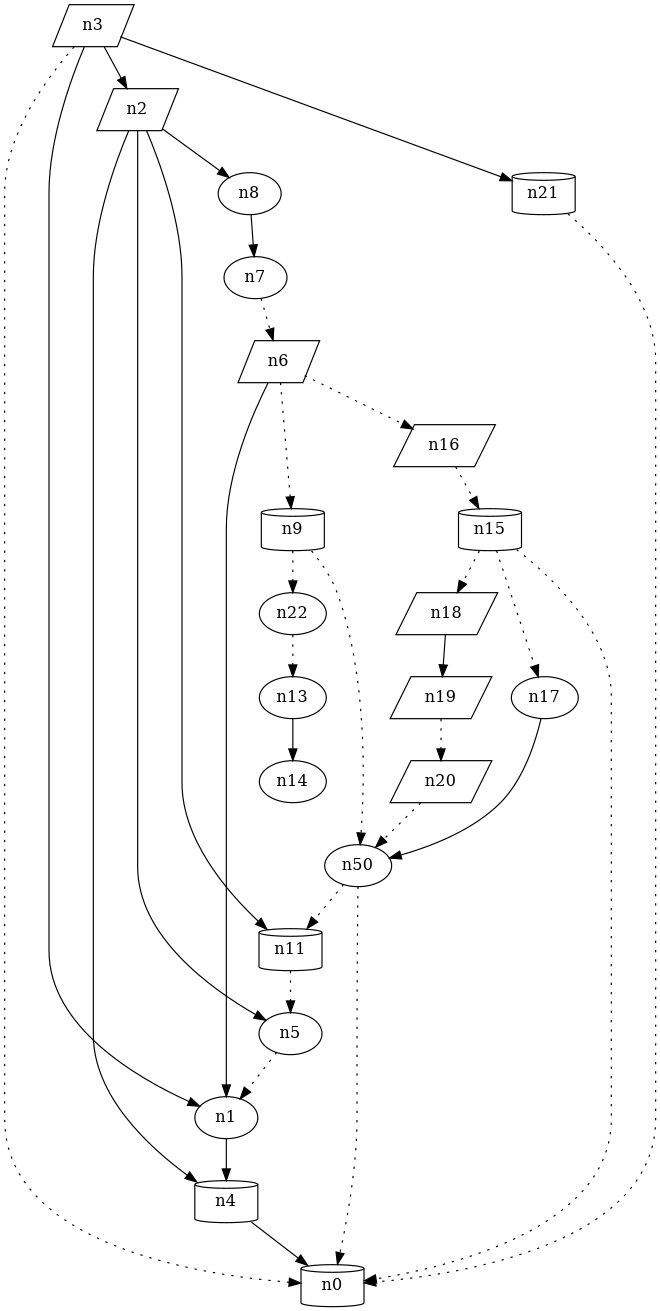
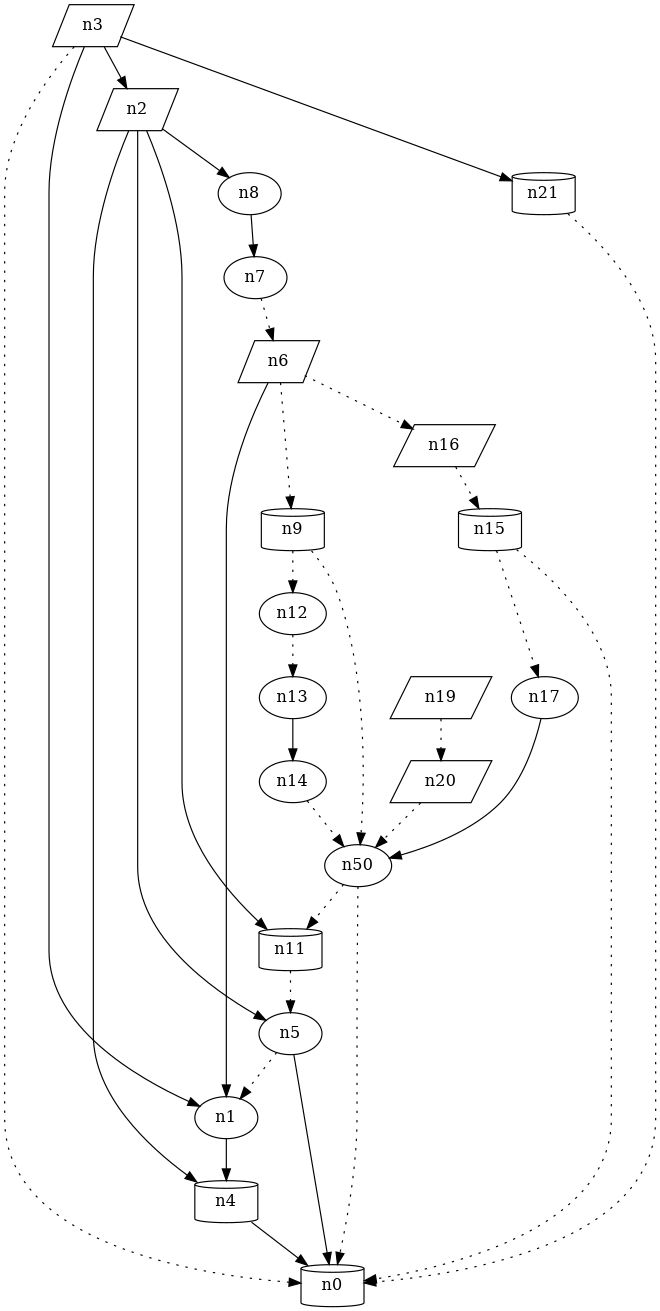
node "n22": label "n22" -> "n12"
node "n18": removed
edge "n14" -> "n50": added
edge "n5" -> "n0": added
